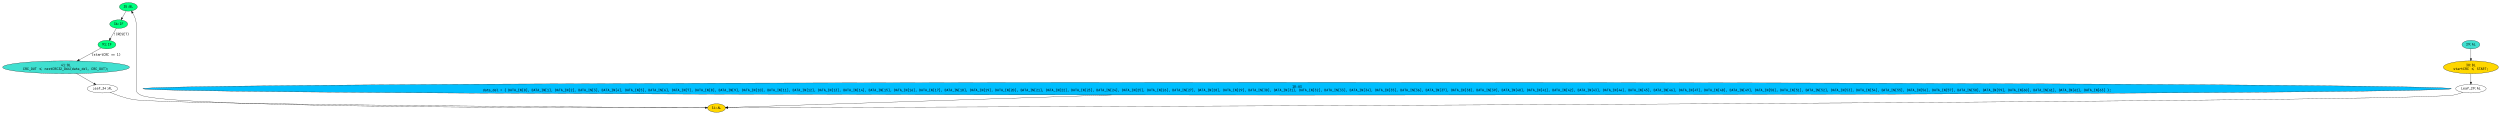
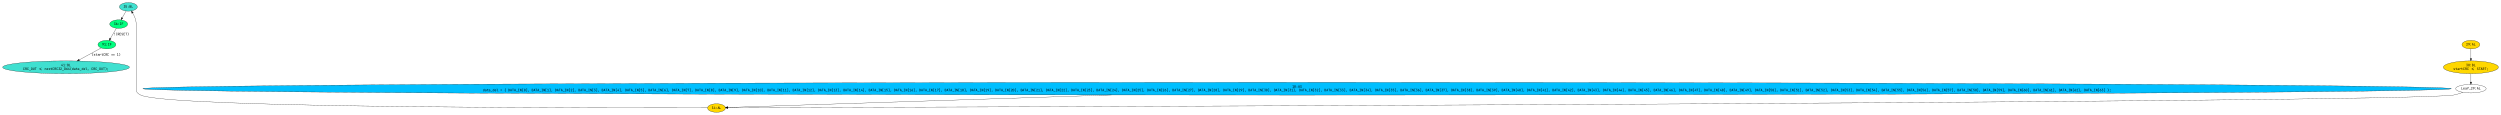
node "35:BL": fillcolor springgreen -> turquoise
node "29:AL": fillcolor turquoise -> gold
node "Leaf_34:AL": removed
